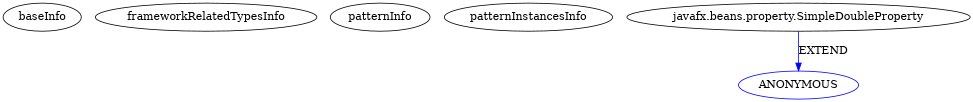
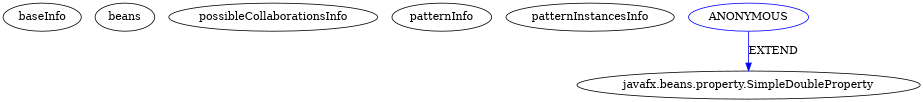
node "frameworkRelatedTypesInfo": label "frameworkRelatedTypesInfo" -> "beans"
node "possibleCollaborationsInfo": added
edge "javafx.beans.property.SimpleDoubleProperty" -> "ANONYMOUS": reversed
